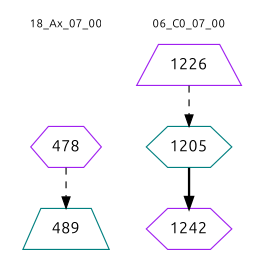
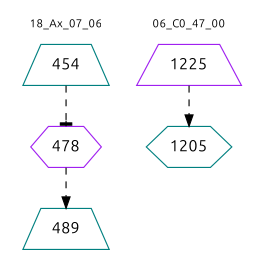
cluster "18_Ax_07_00": label "18_Ax_07_00" -> "18_Ax_07_06"
cluster "06_C0_07_00": label "06_C0_07_00" -> "06_C0_47_00"
node "454": added
node "1226": label "1226" -> "1225"
node "1242": removed
